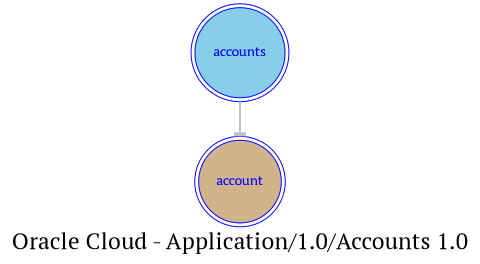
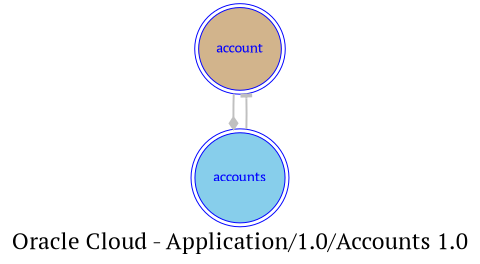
edge "account" -> "accounts": added
